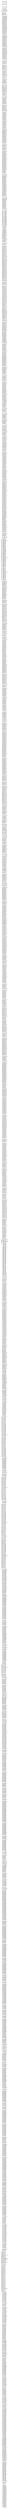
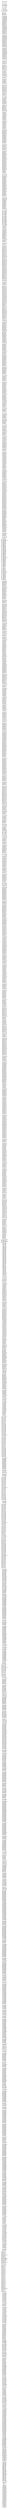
node "2694: [NO_SSA] BLOCKHASH 2695: [NO_SSA] INVALID": added
